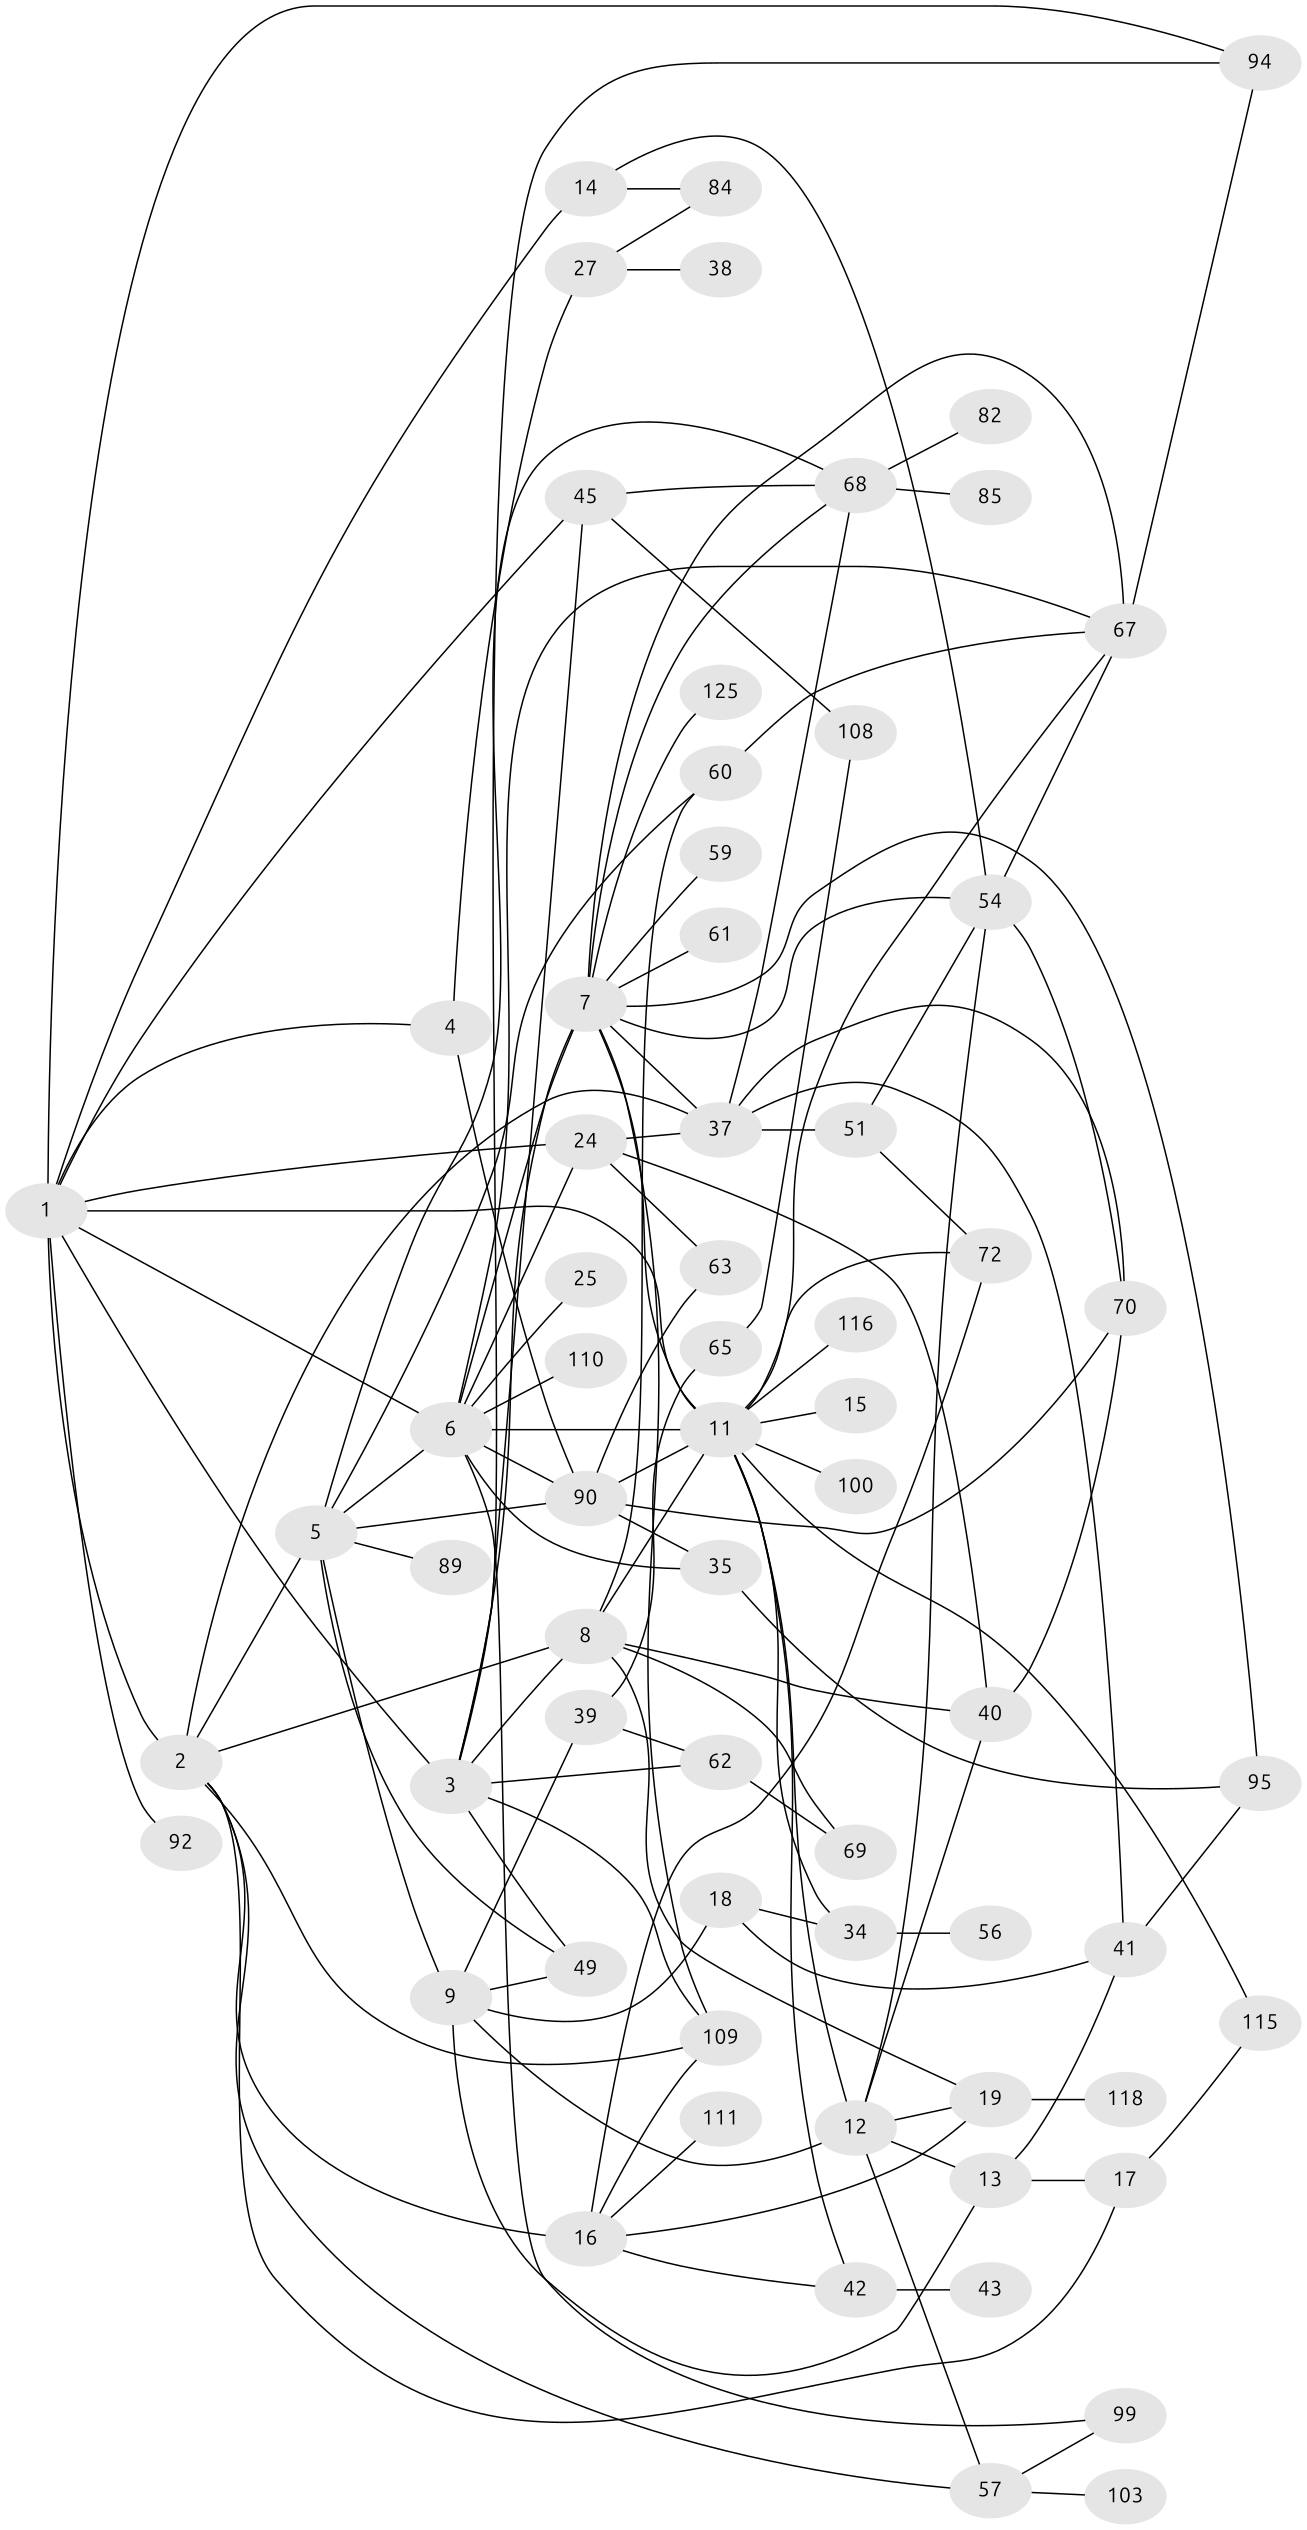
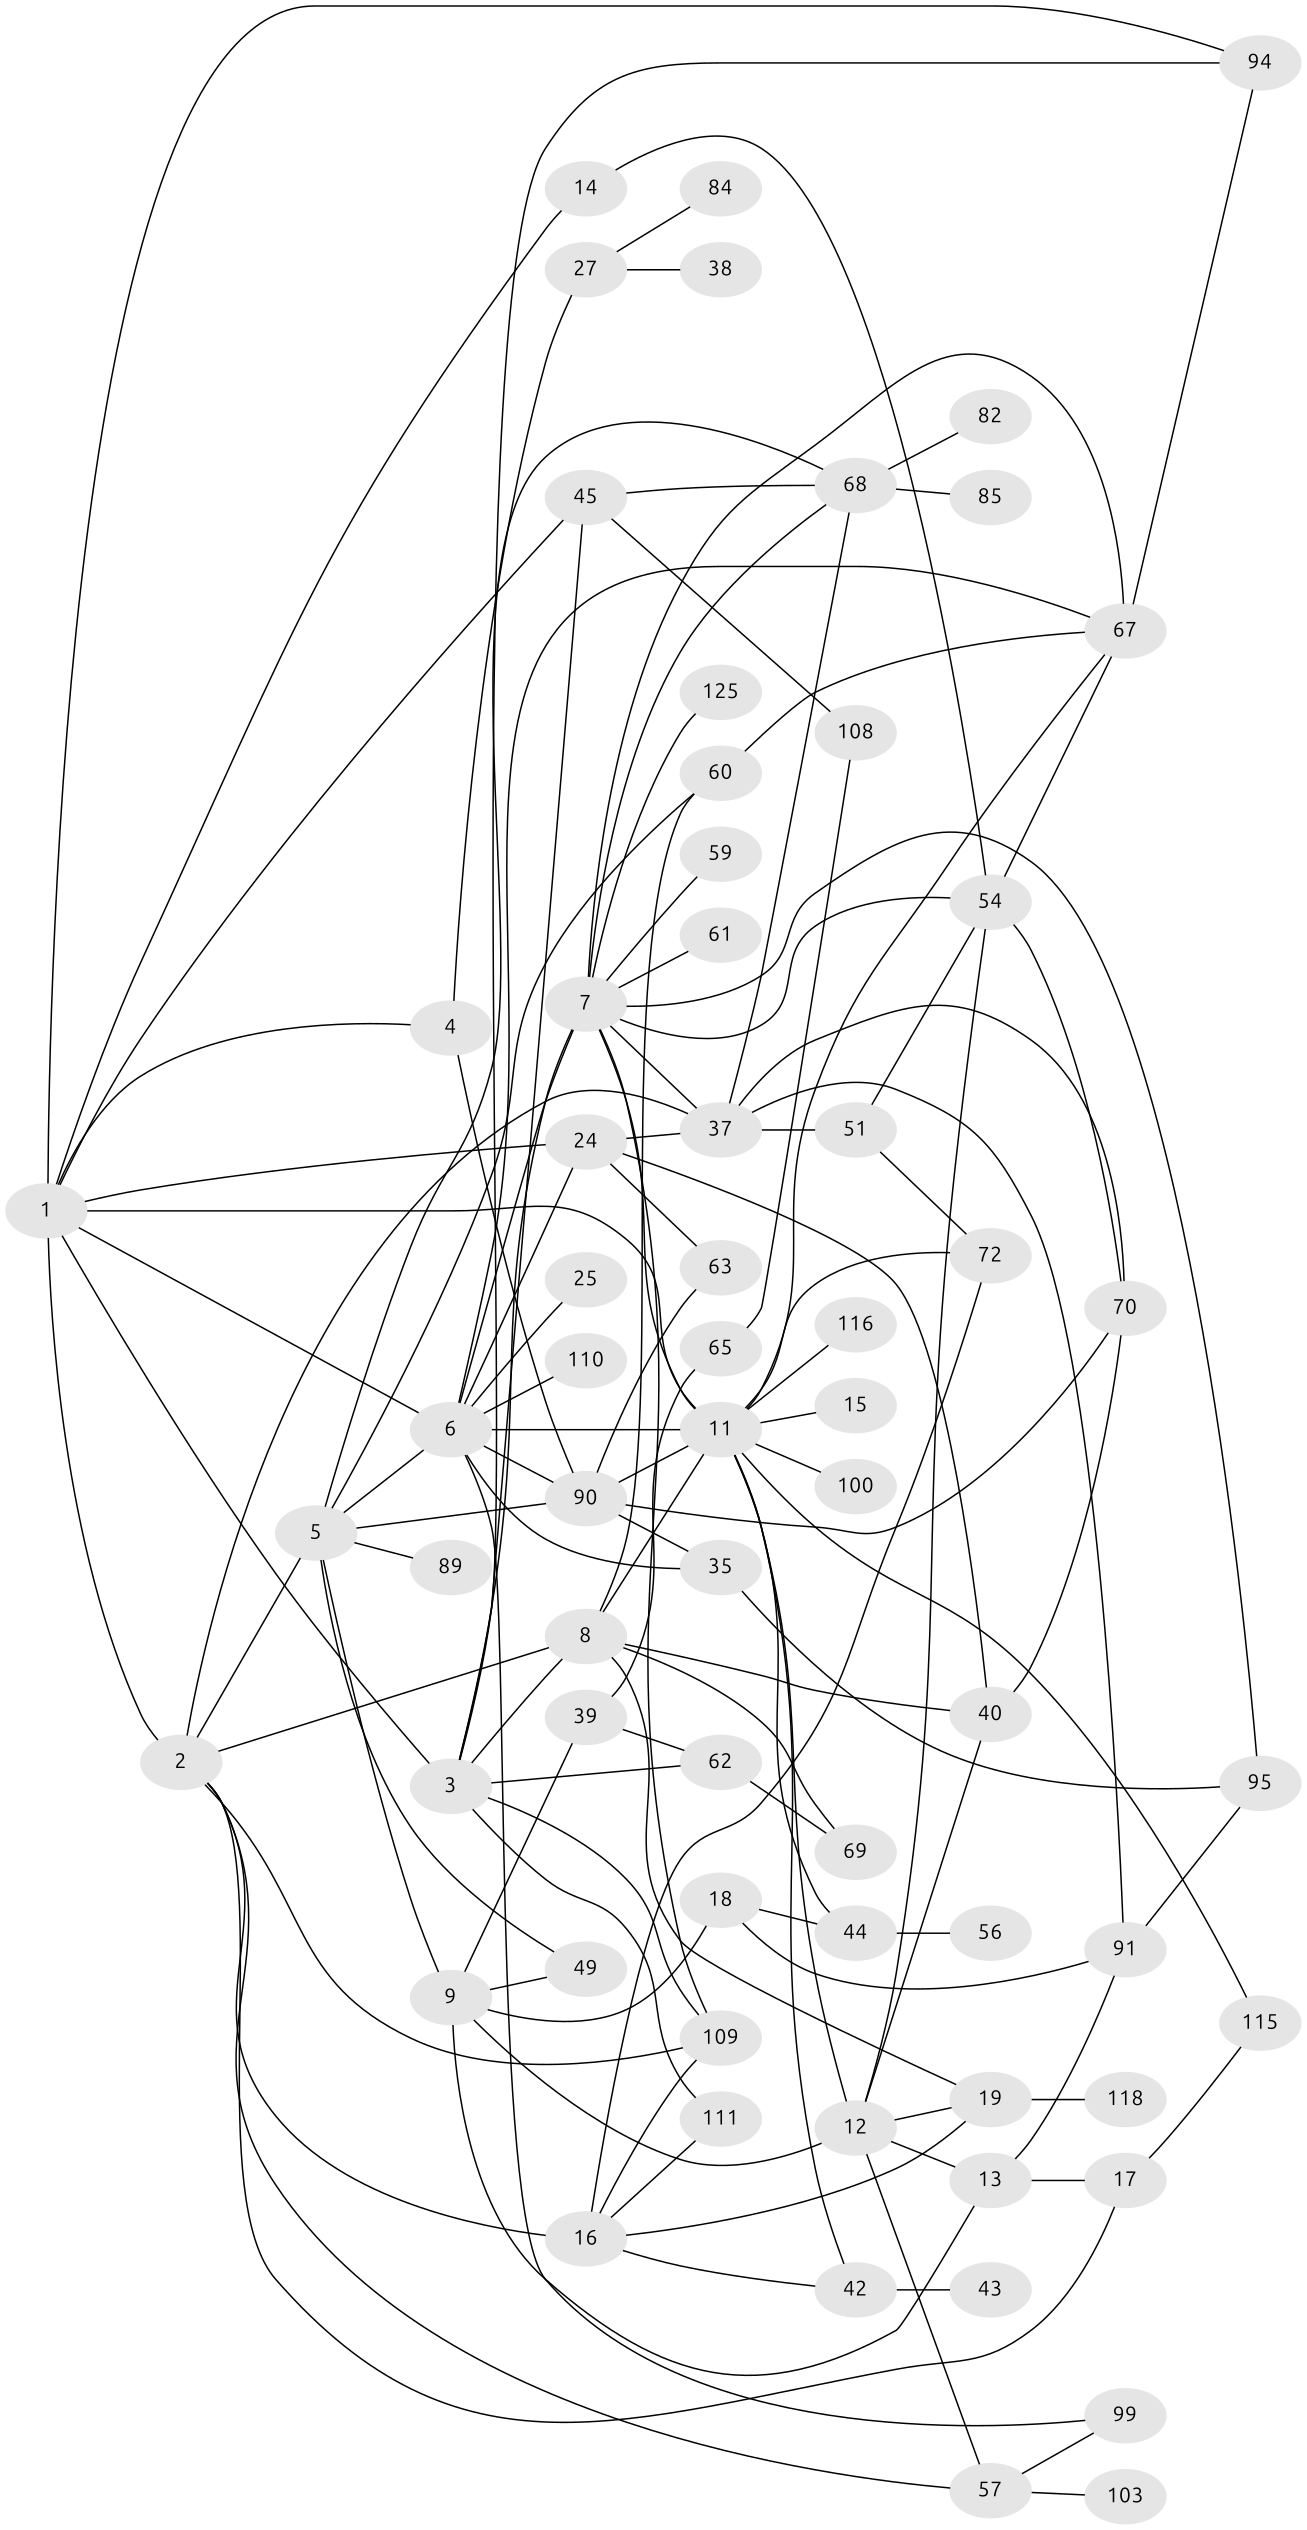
edge "14" -- "84": removed
node "92": removed
edge "3" -- "49": now "3" -- "111"
node "34": label "34" -> "44"
node "41": label "41" -> "91"
